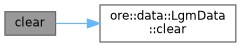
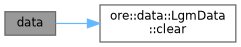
node "clear": label "clear" -> "data"
